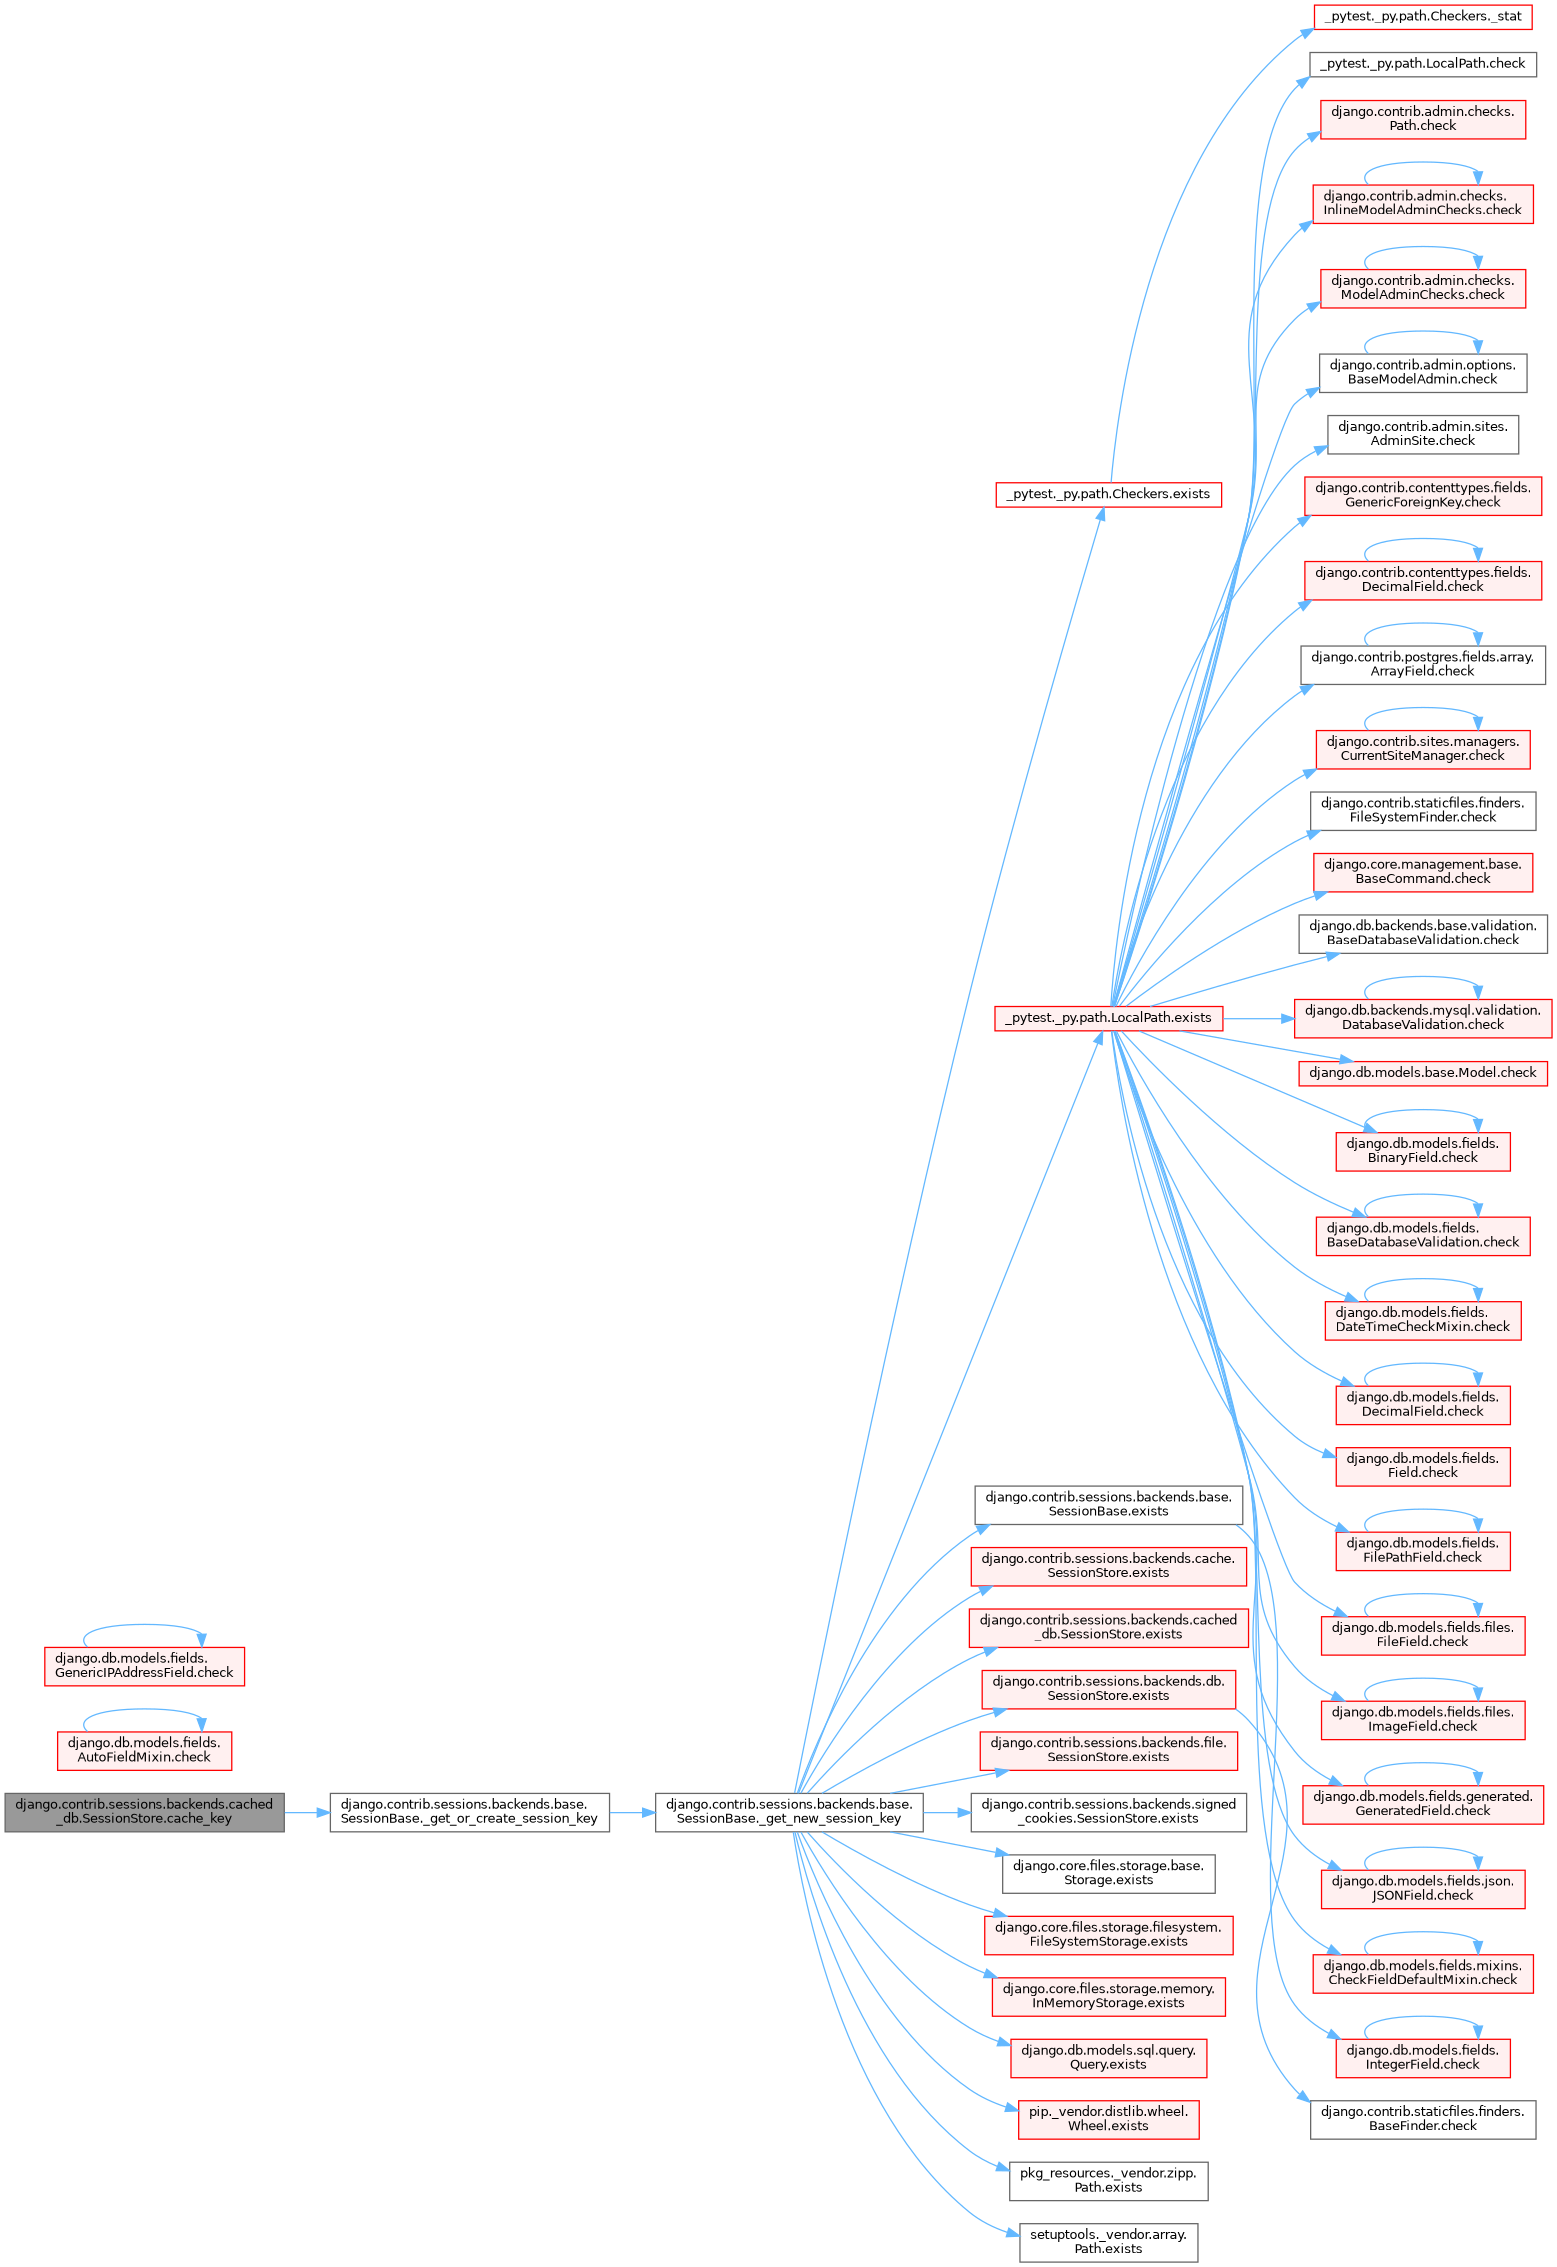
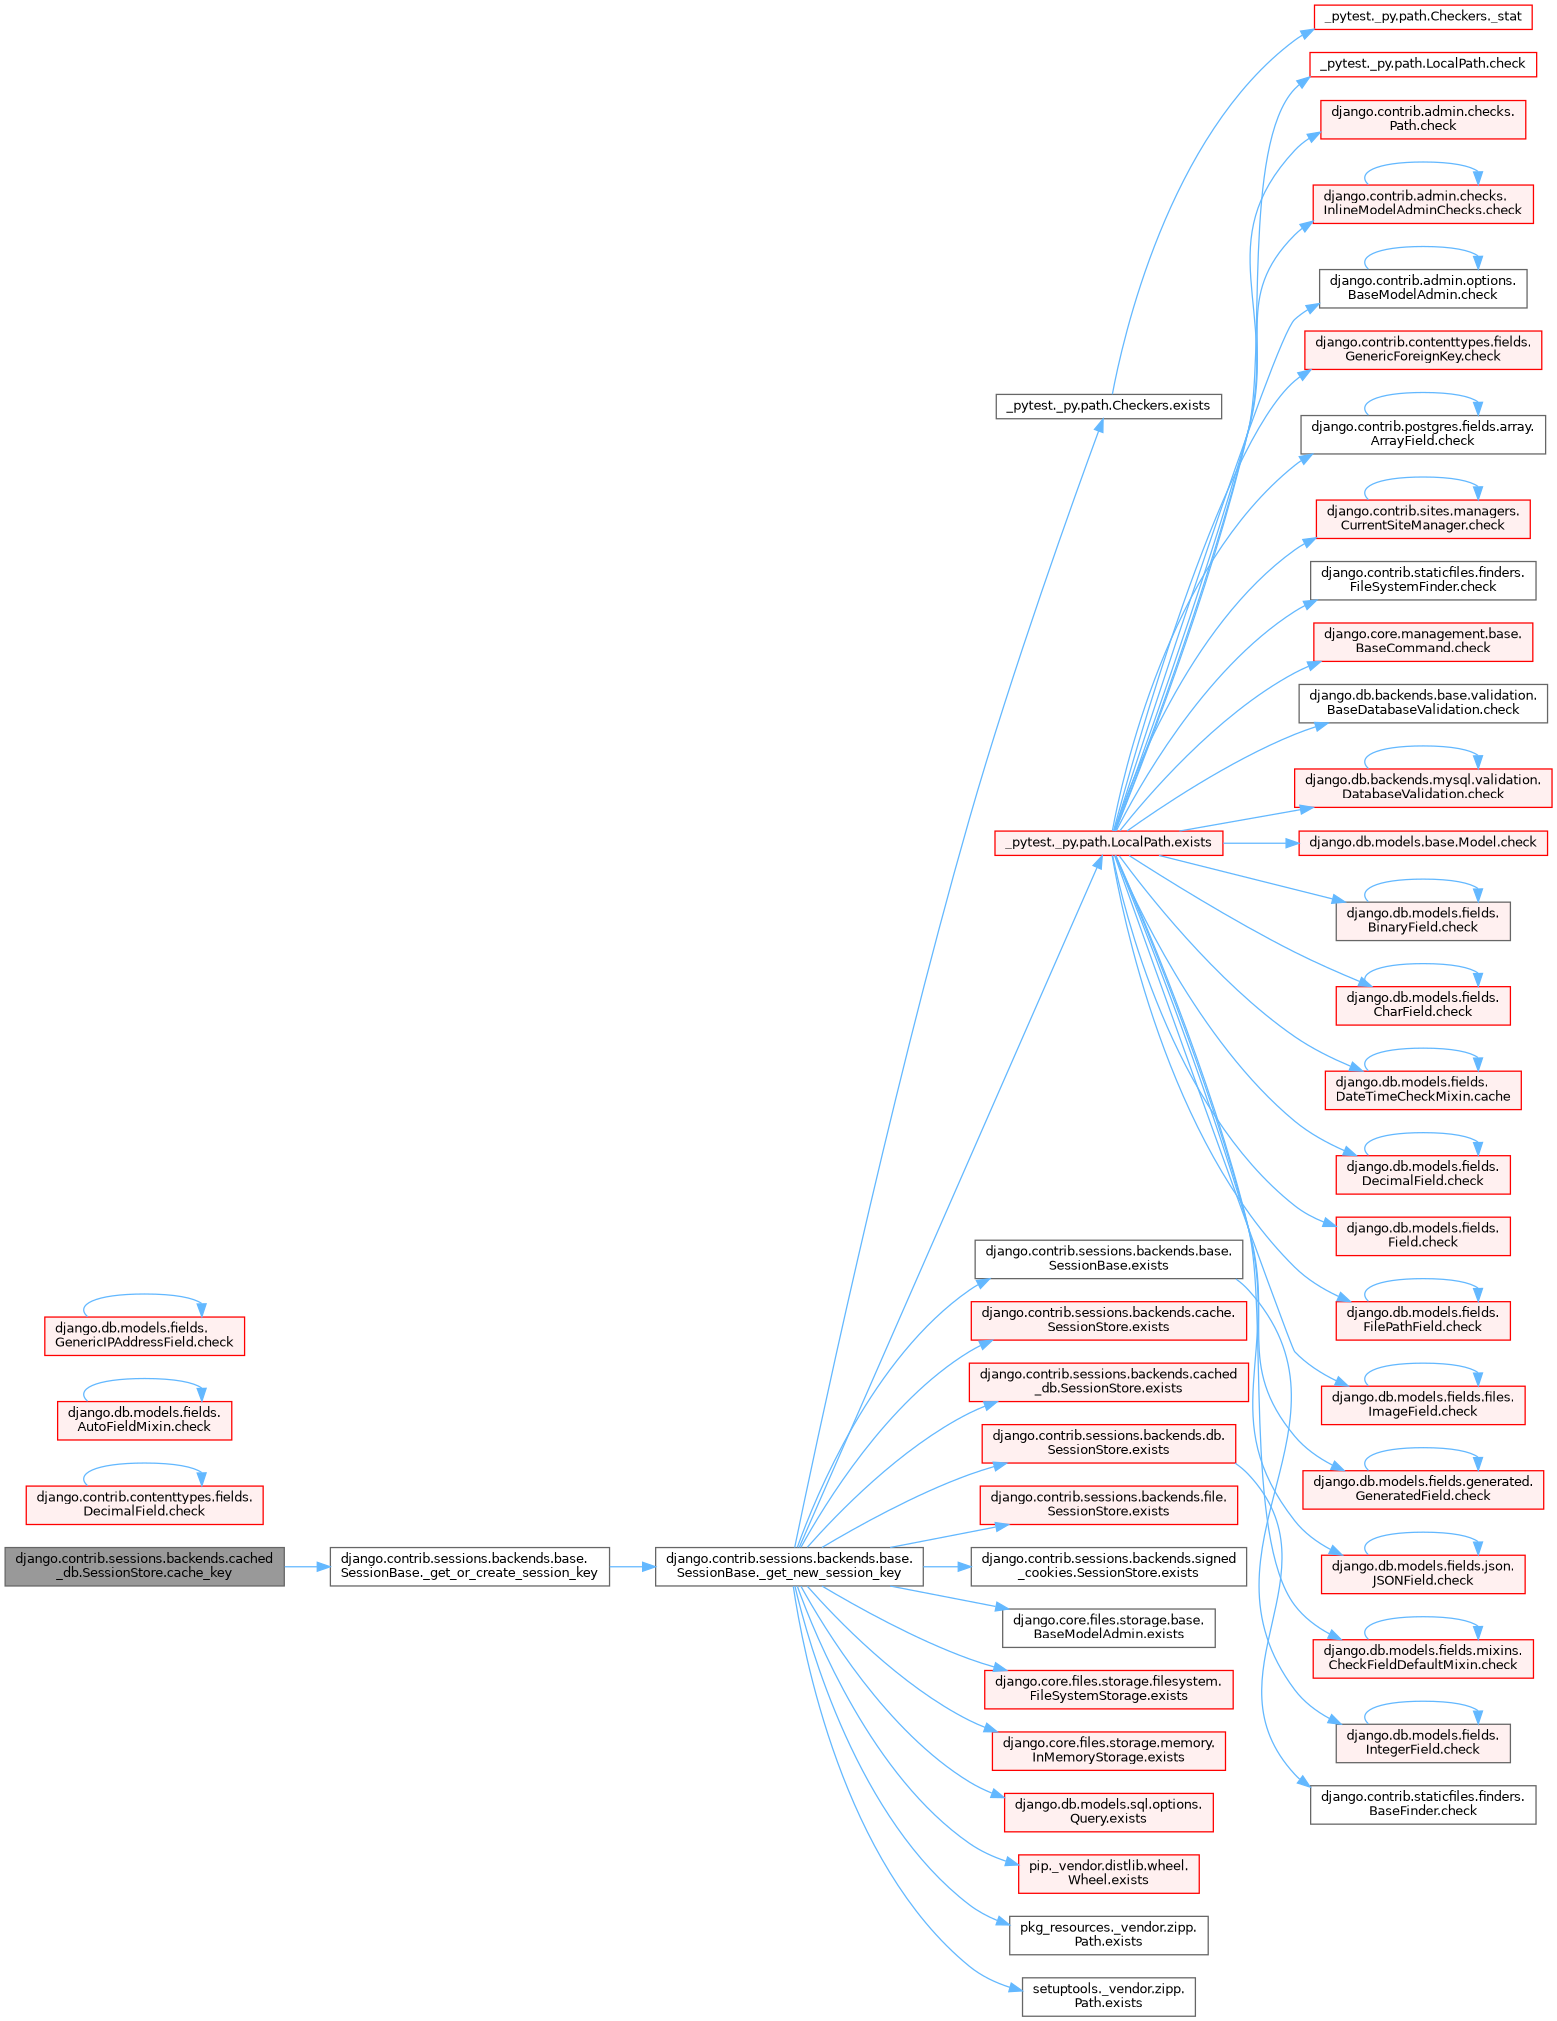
node "_pytest._py.path.LocalPath.check": color grey40 -> red
node "django.contrib.admin.checks. ModelAdminChecks.check": removed
node "django.contrib.admin.sites. AdminSite.check": removed
node "_pytest._py.path.Checkers.exists": color red -> grey40
edge "_pytest._py.path.LocalPath.exists" -> "django.contrib.contenttypes.fields. DecimalField.check": removed
node "django.db.models.fields. BinaryField.check": color red -> grey40
node "django.db.models.fields. BaseDatabaseValidation.check": label "django.db.models.fields. BaseDatabaseValidation.check" -> "django.db.models.fields. CharField.check"
node "django.db.models.fields. DateTimeCheckMixin.check": label "django.db.models.fields. DateTimeCheckMixin.check" -> "django.db.models.fields. DateTimeCheckMixin.cache"
node "django.db.models.fields.files. FileField.check": removed
node "django.core.files.storage.base. Storage.exists": label "django.core.files.storage.base. Storage.exists" -> "django.core.files.storage.base. BaseModelAdmin.exists"
node "django.db.models.sql.query. Query.exists": label "django.db.models.sql.query. Query.exists" -> "django.db.models.sql.options. Query.exists"
node "django.db.models.fields. IntegerField.check": color red -> grey40
node "setuptools._vendor.array. Path.exists": label "setuptools._vendor.array. Path.exists" -> "setuptools._vendor.zipp. Path.exists"
